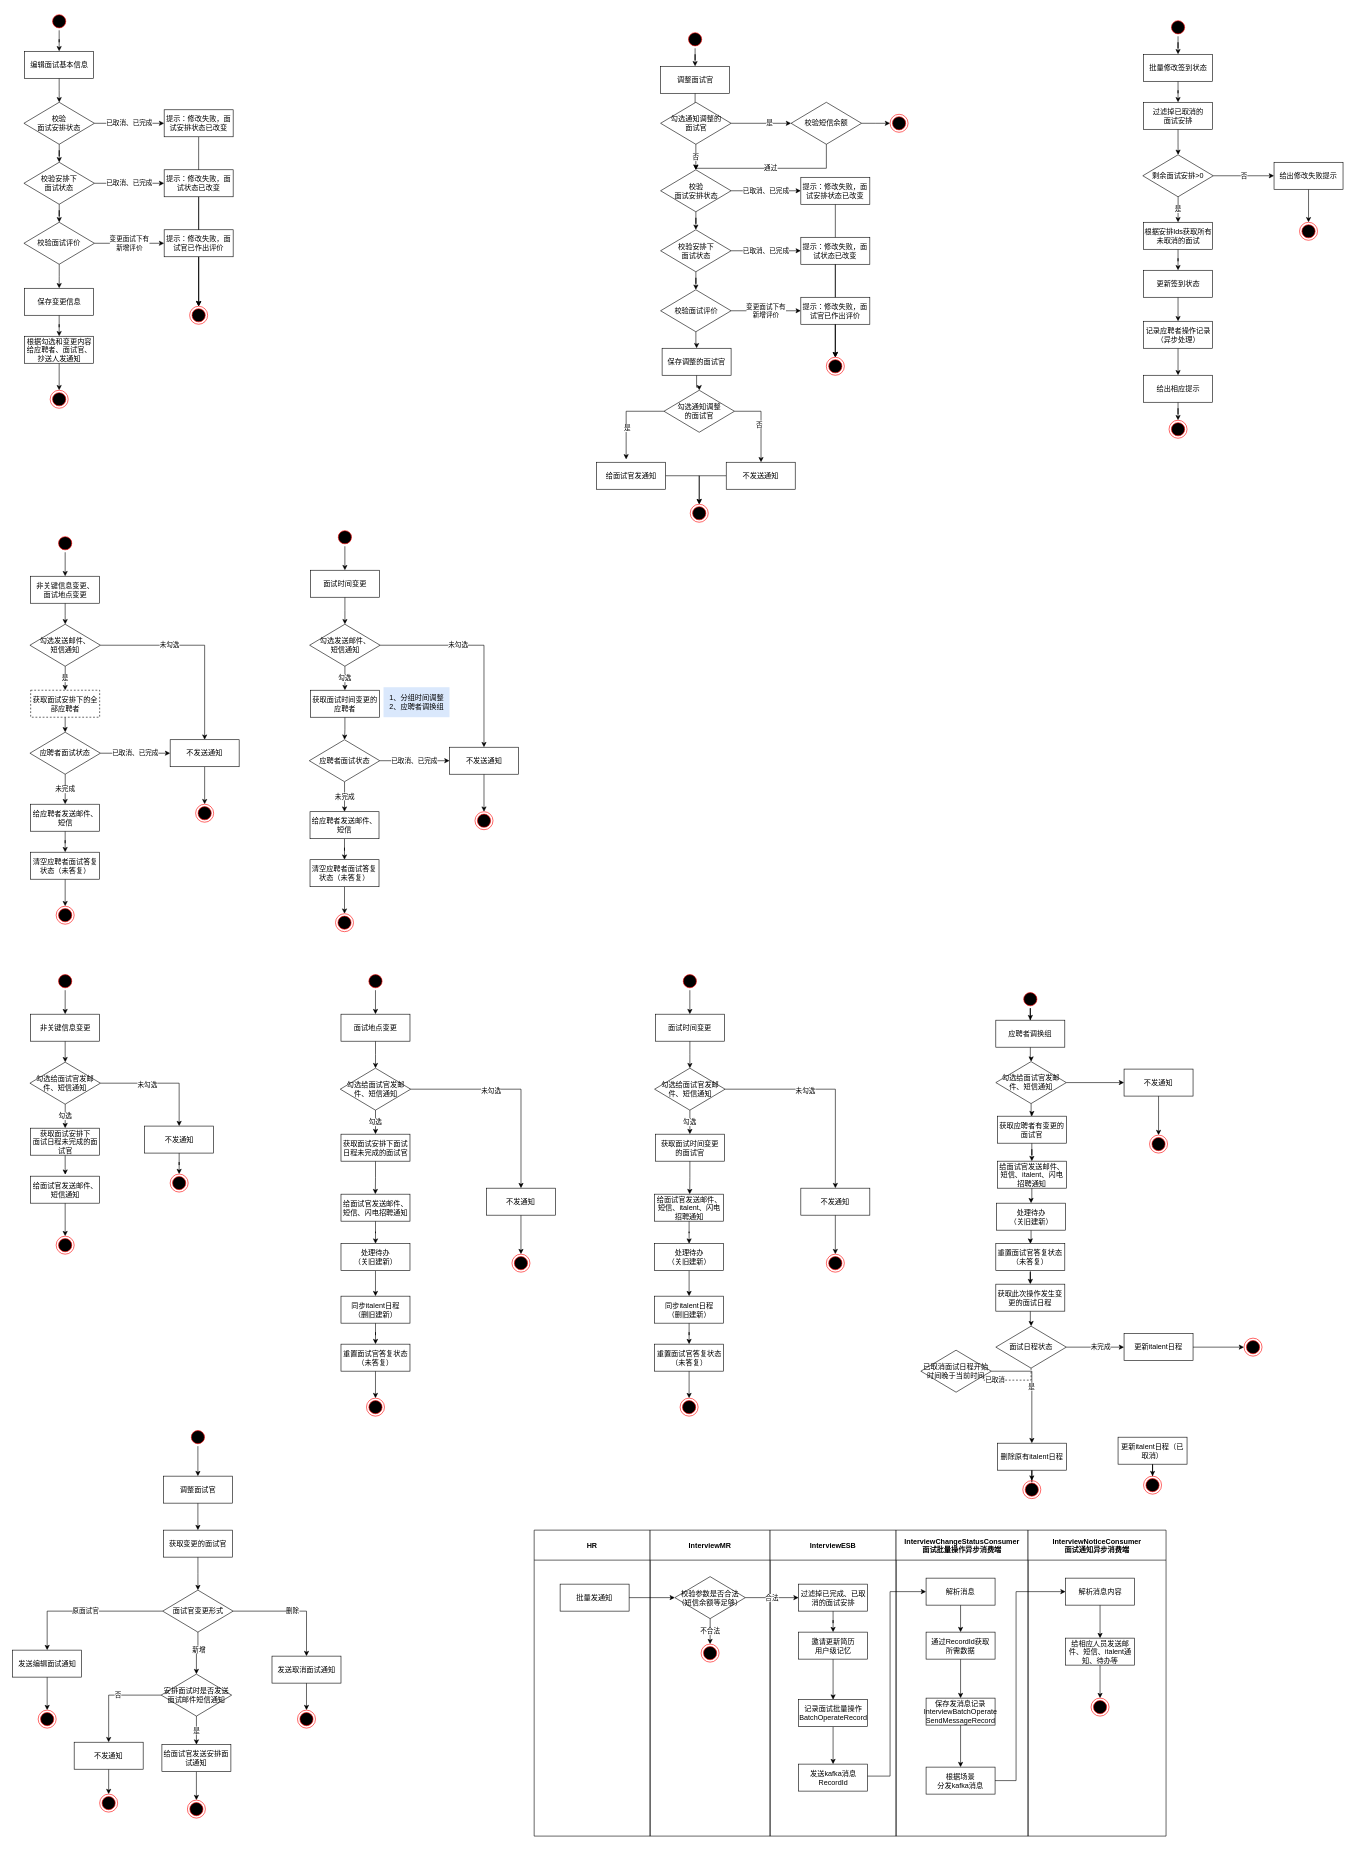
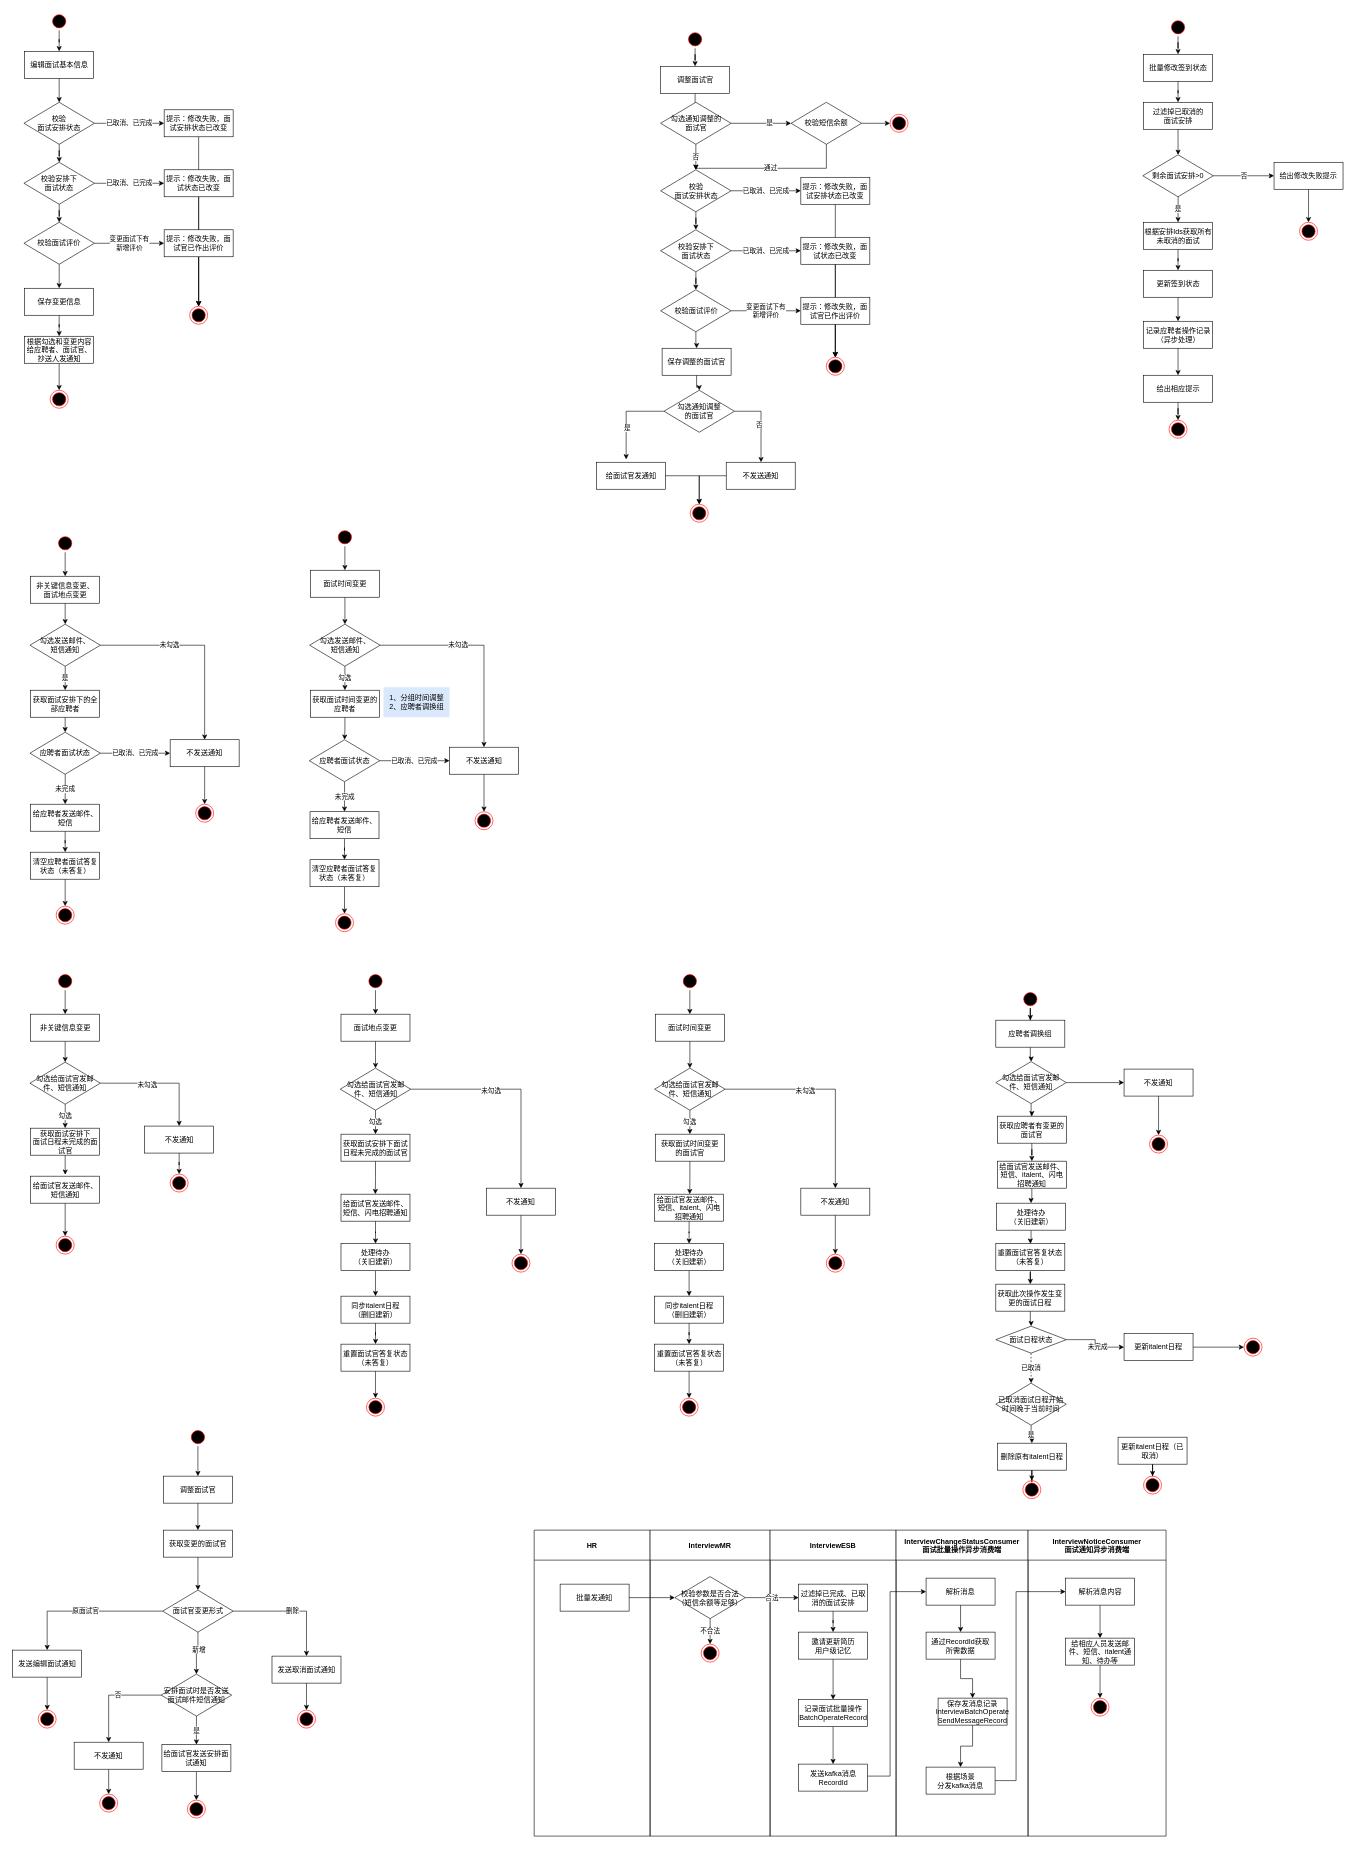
node "获取面试安排下的全部应聘者": style dashed -> solid
node "面试日程状态": size 71x42 -> 71x27
node "已取消面试日程开始时间晚于当前时间": moved (956, 1371) -> (1031, 1404)
node "保存发消息记录 InterviewBatchOperate SendMessageRecord": moved (961, 1712) -> (973, 1712)
